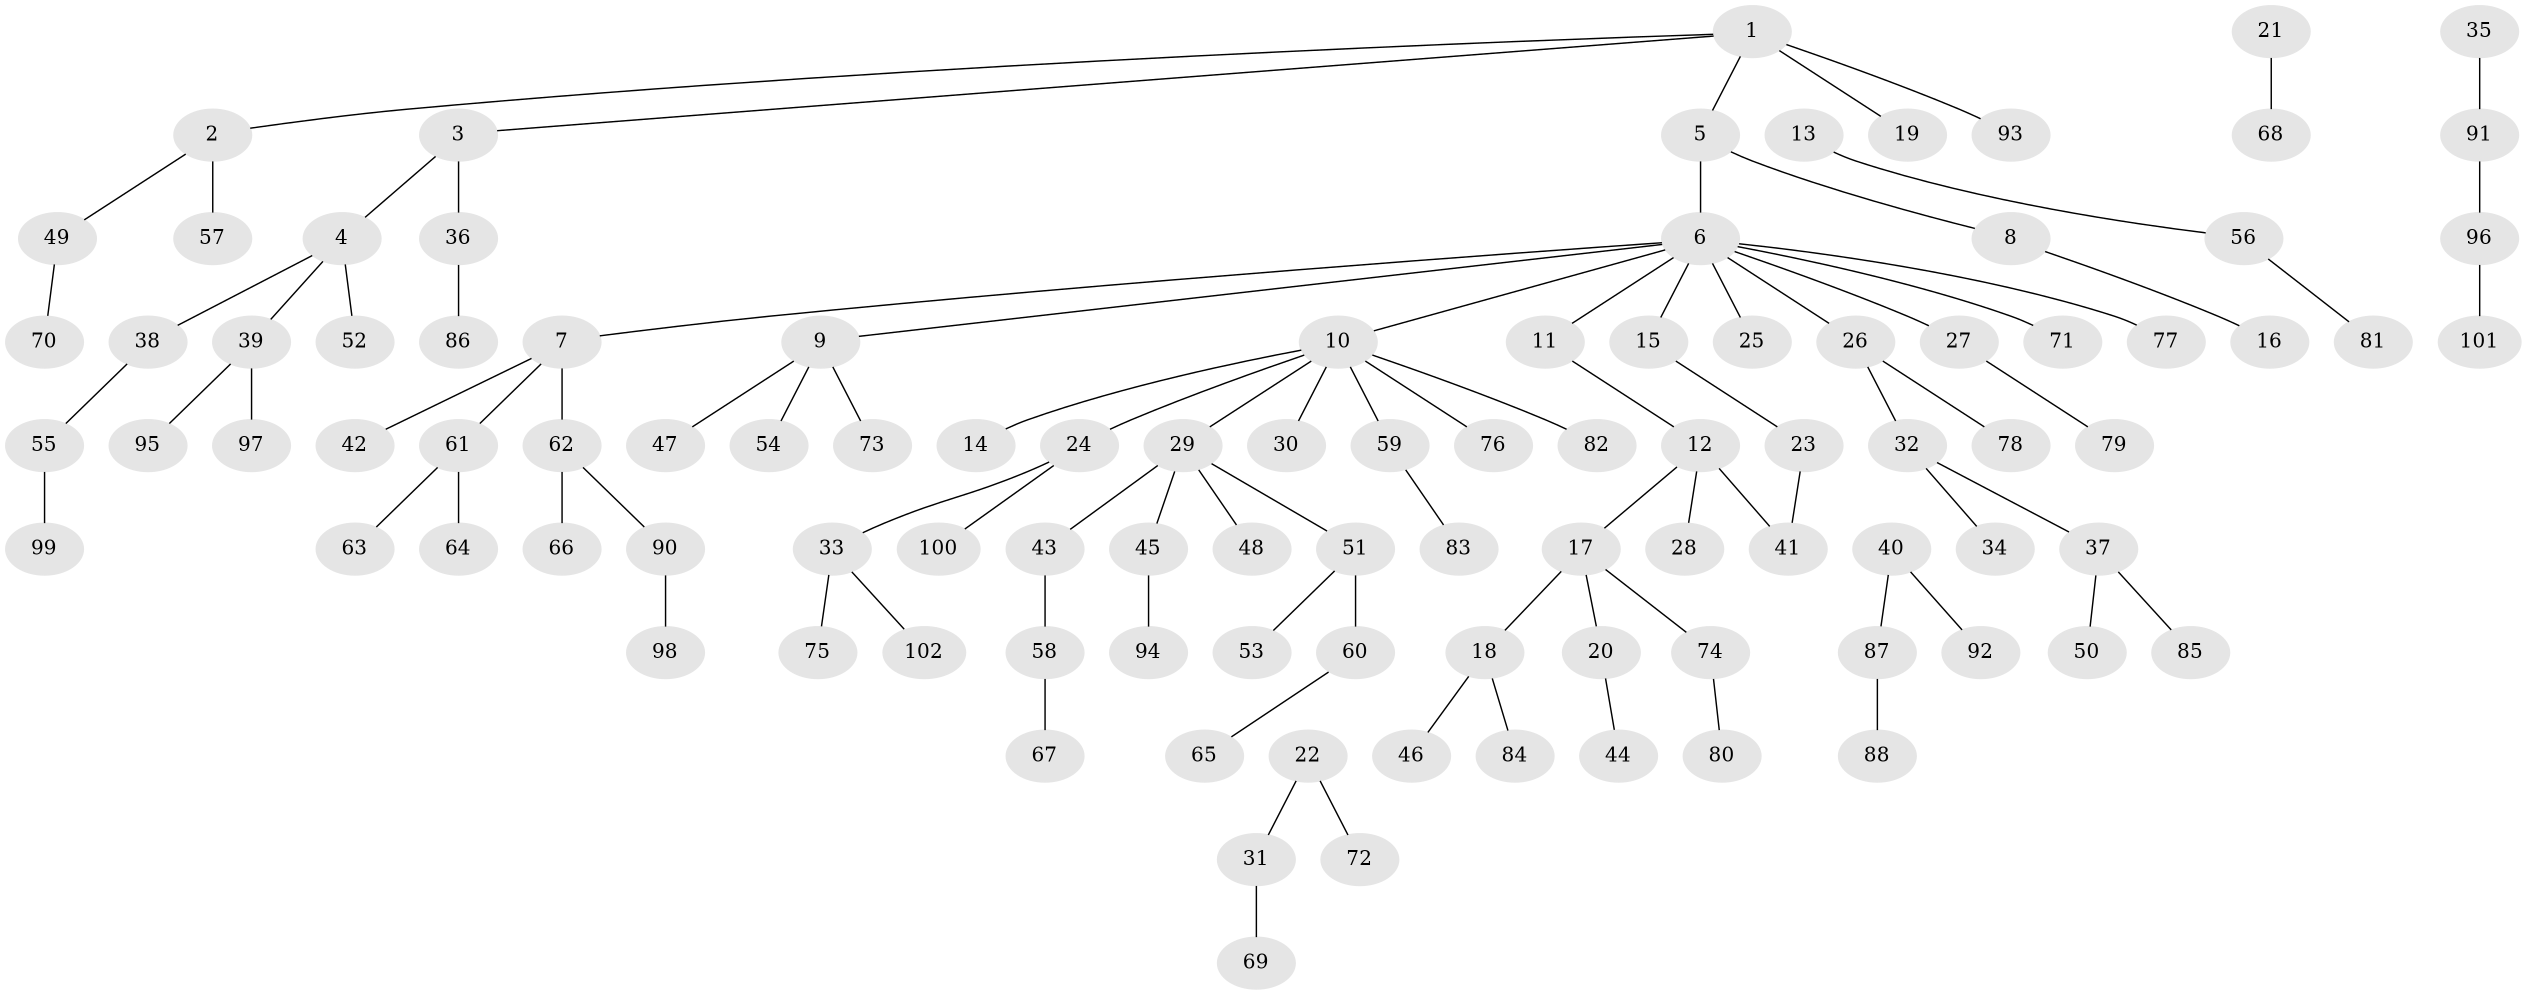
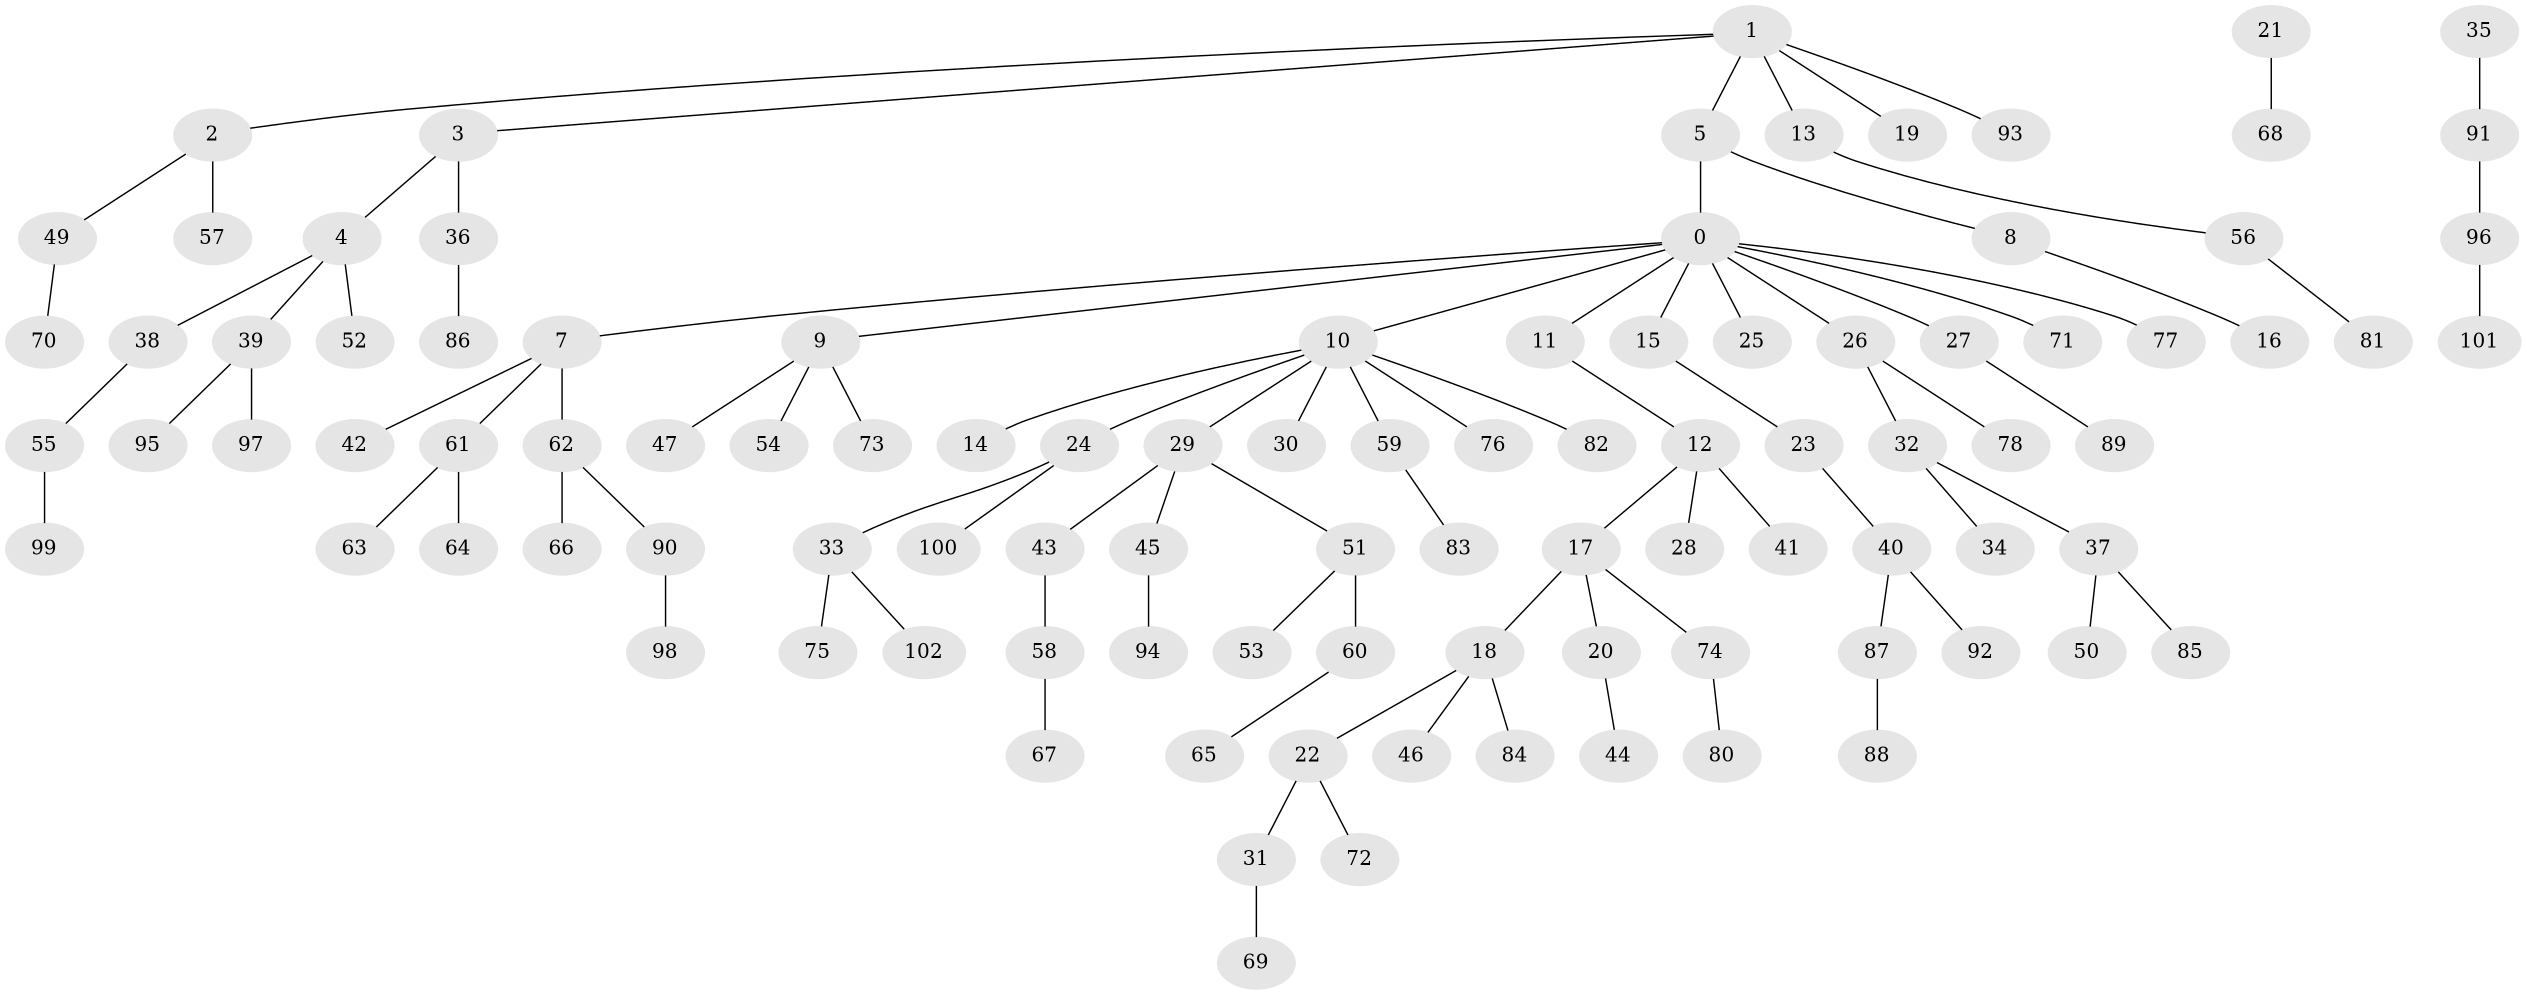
edge "1" -- "13": added
node "6": label "6" -> "0"
node "79": label "79" -> "89"
edge "23" -- "41": now "23" -- "40"
node "48": removed
edge "18" -- "22": added
